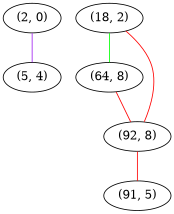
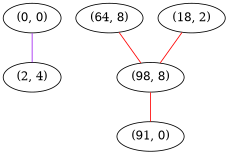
node "(2, 0)": label "(2, 0)" -> "(0, 0)"
edge "(18, 2)" -- "(64, 8)": removed
node "(5, 4)": label "(5, 4)" -> "(2, 4)"
node "(92, 8)": label "(92, 8)" -> "(98, 8)"
node "(91, 5)": label "(91, 5)" -> "(91, 0)"
